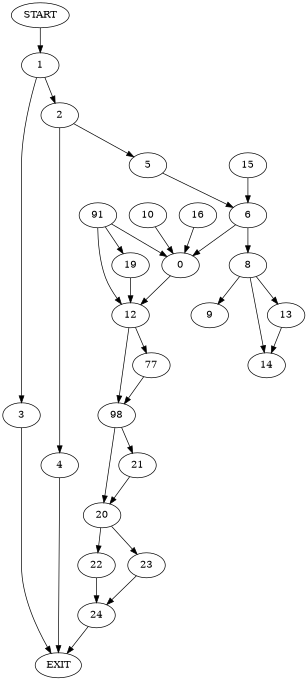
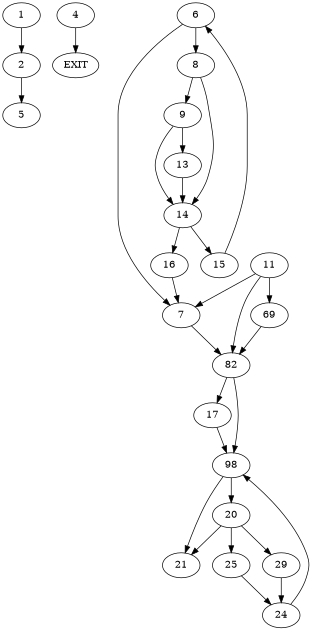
node "START": removed
edge "9" -> "14": added
edge "5" -> "6": removed
node "91": label "91" -> "11"
node "10": removed
edge "14" -> "16": added
edge "14" -> "15": added
node "19": label "19" -> "69"
node "0": label "0" -> "7"
edge "2" -> "4": removed
edge "8" -> "13": now "9" -> "13"
node "12": label "12" -> "82"
node "77": label "77" -> "17"
node "3": removed
edge "21" -> "20": reversed
node "22": label "22" -> "25"
node "23": label "23" -> "29"
edge "24" -> "EXIT": now "24" -> "98"
